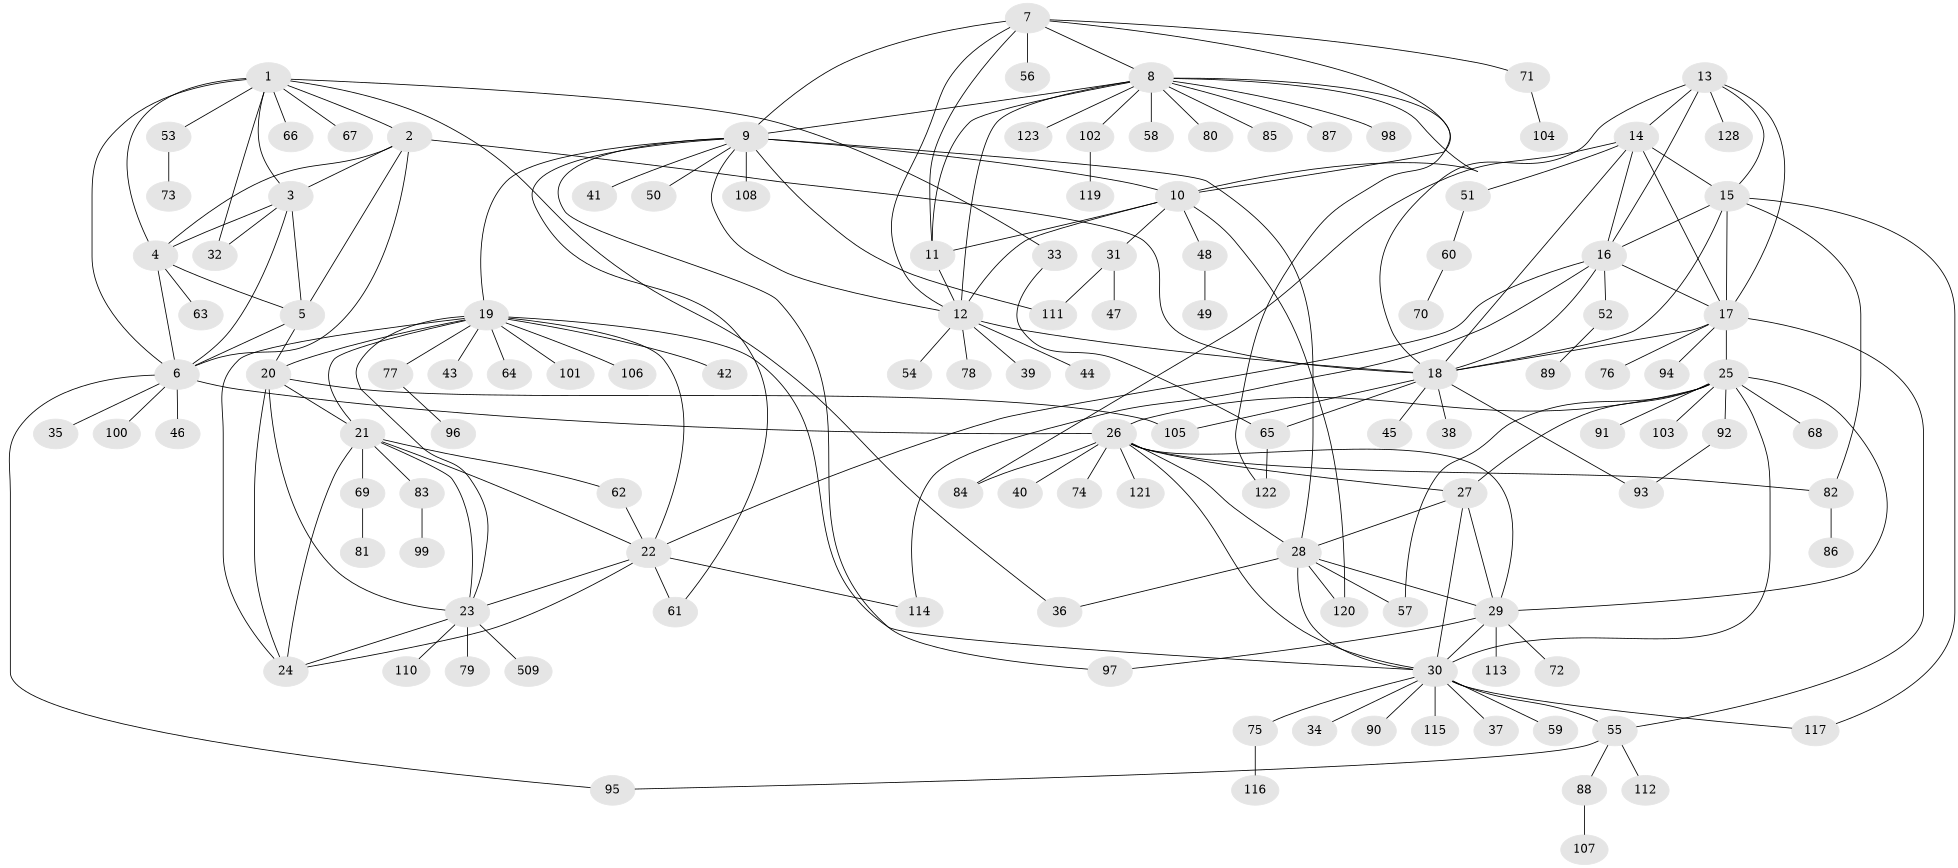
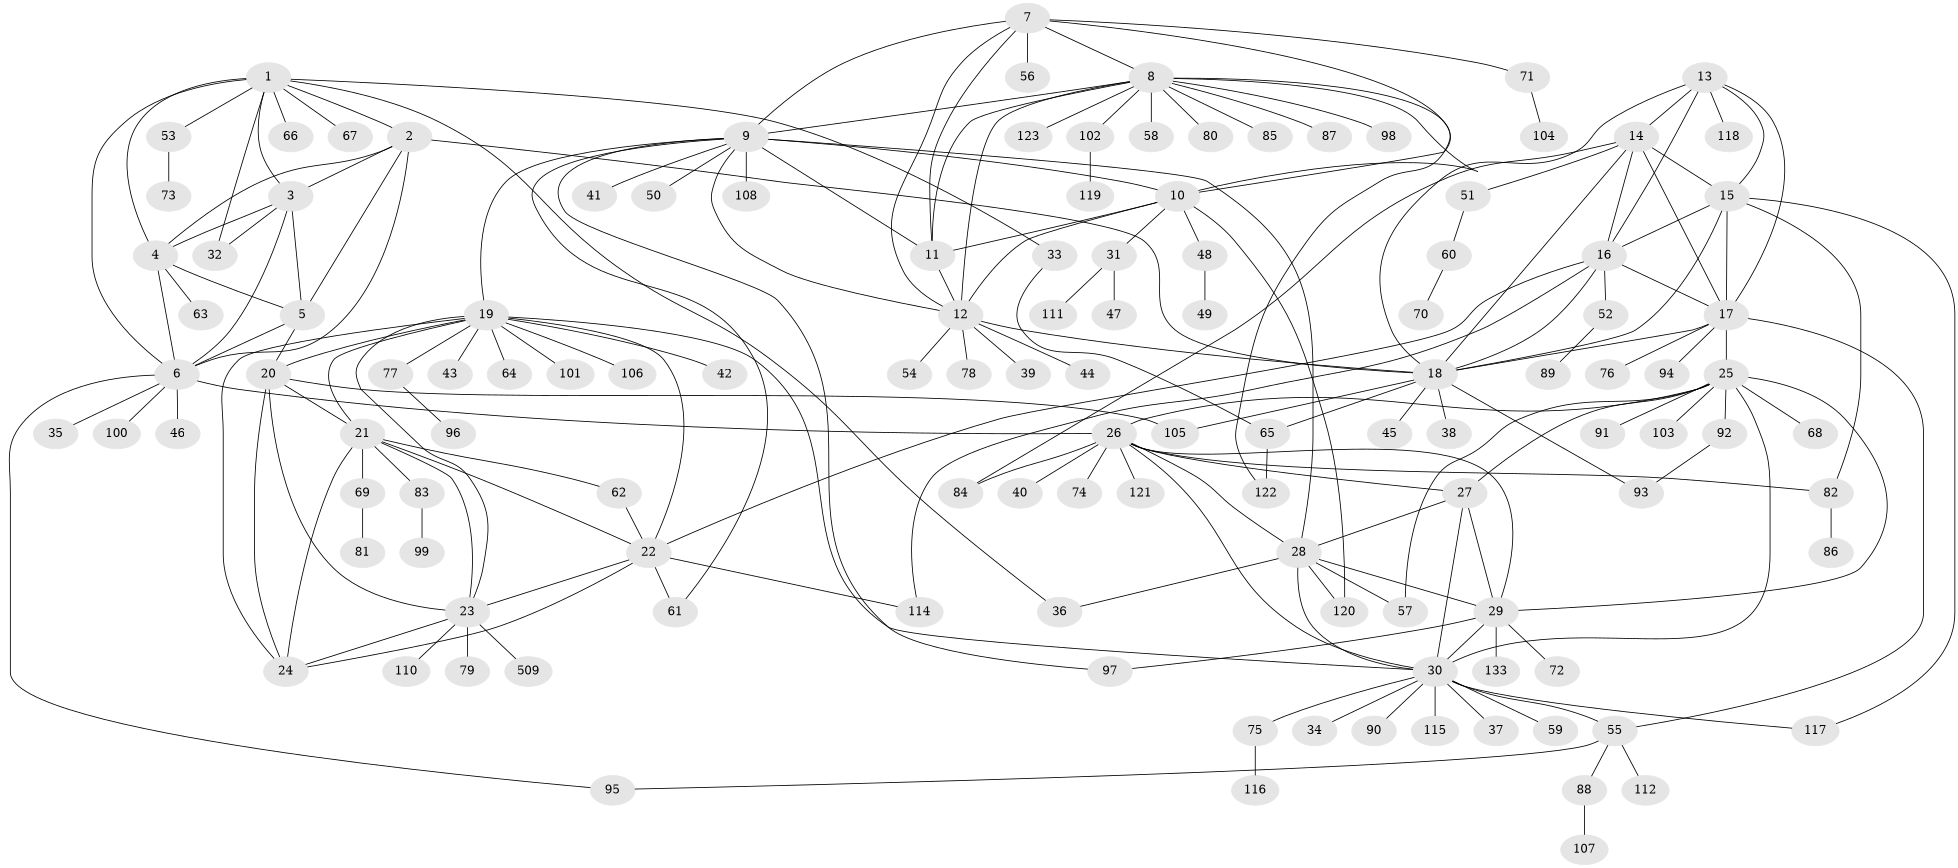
node "128": label "128" -> "118"
edge "9" -- "111": now "9" -- "11"
node "113": label "113" -> "133"
